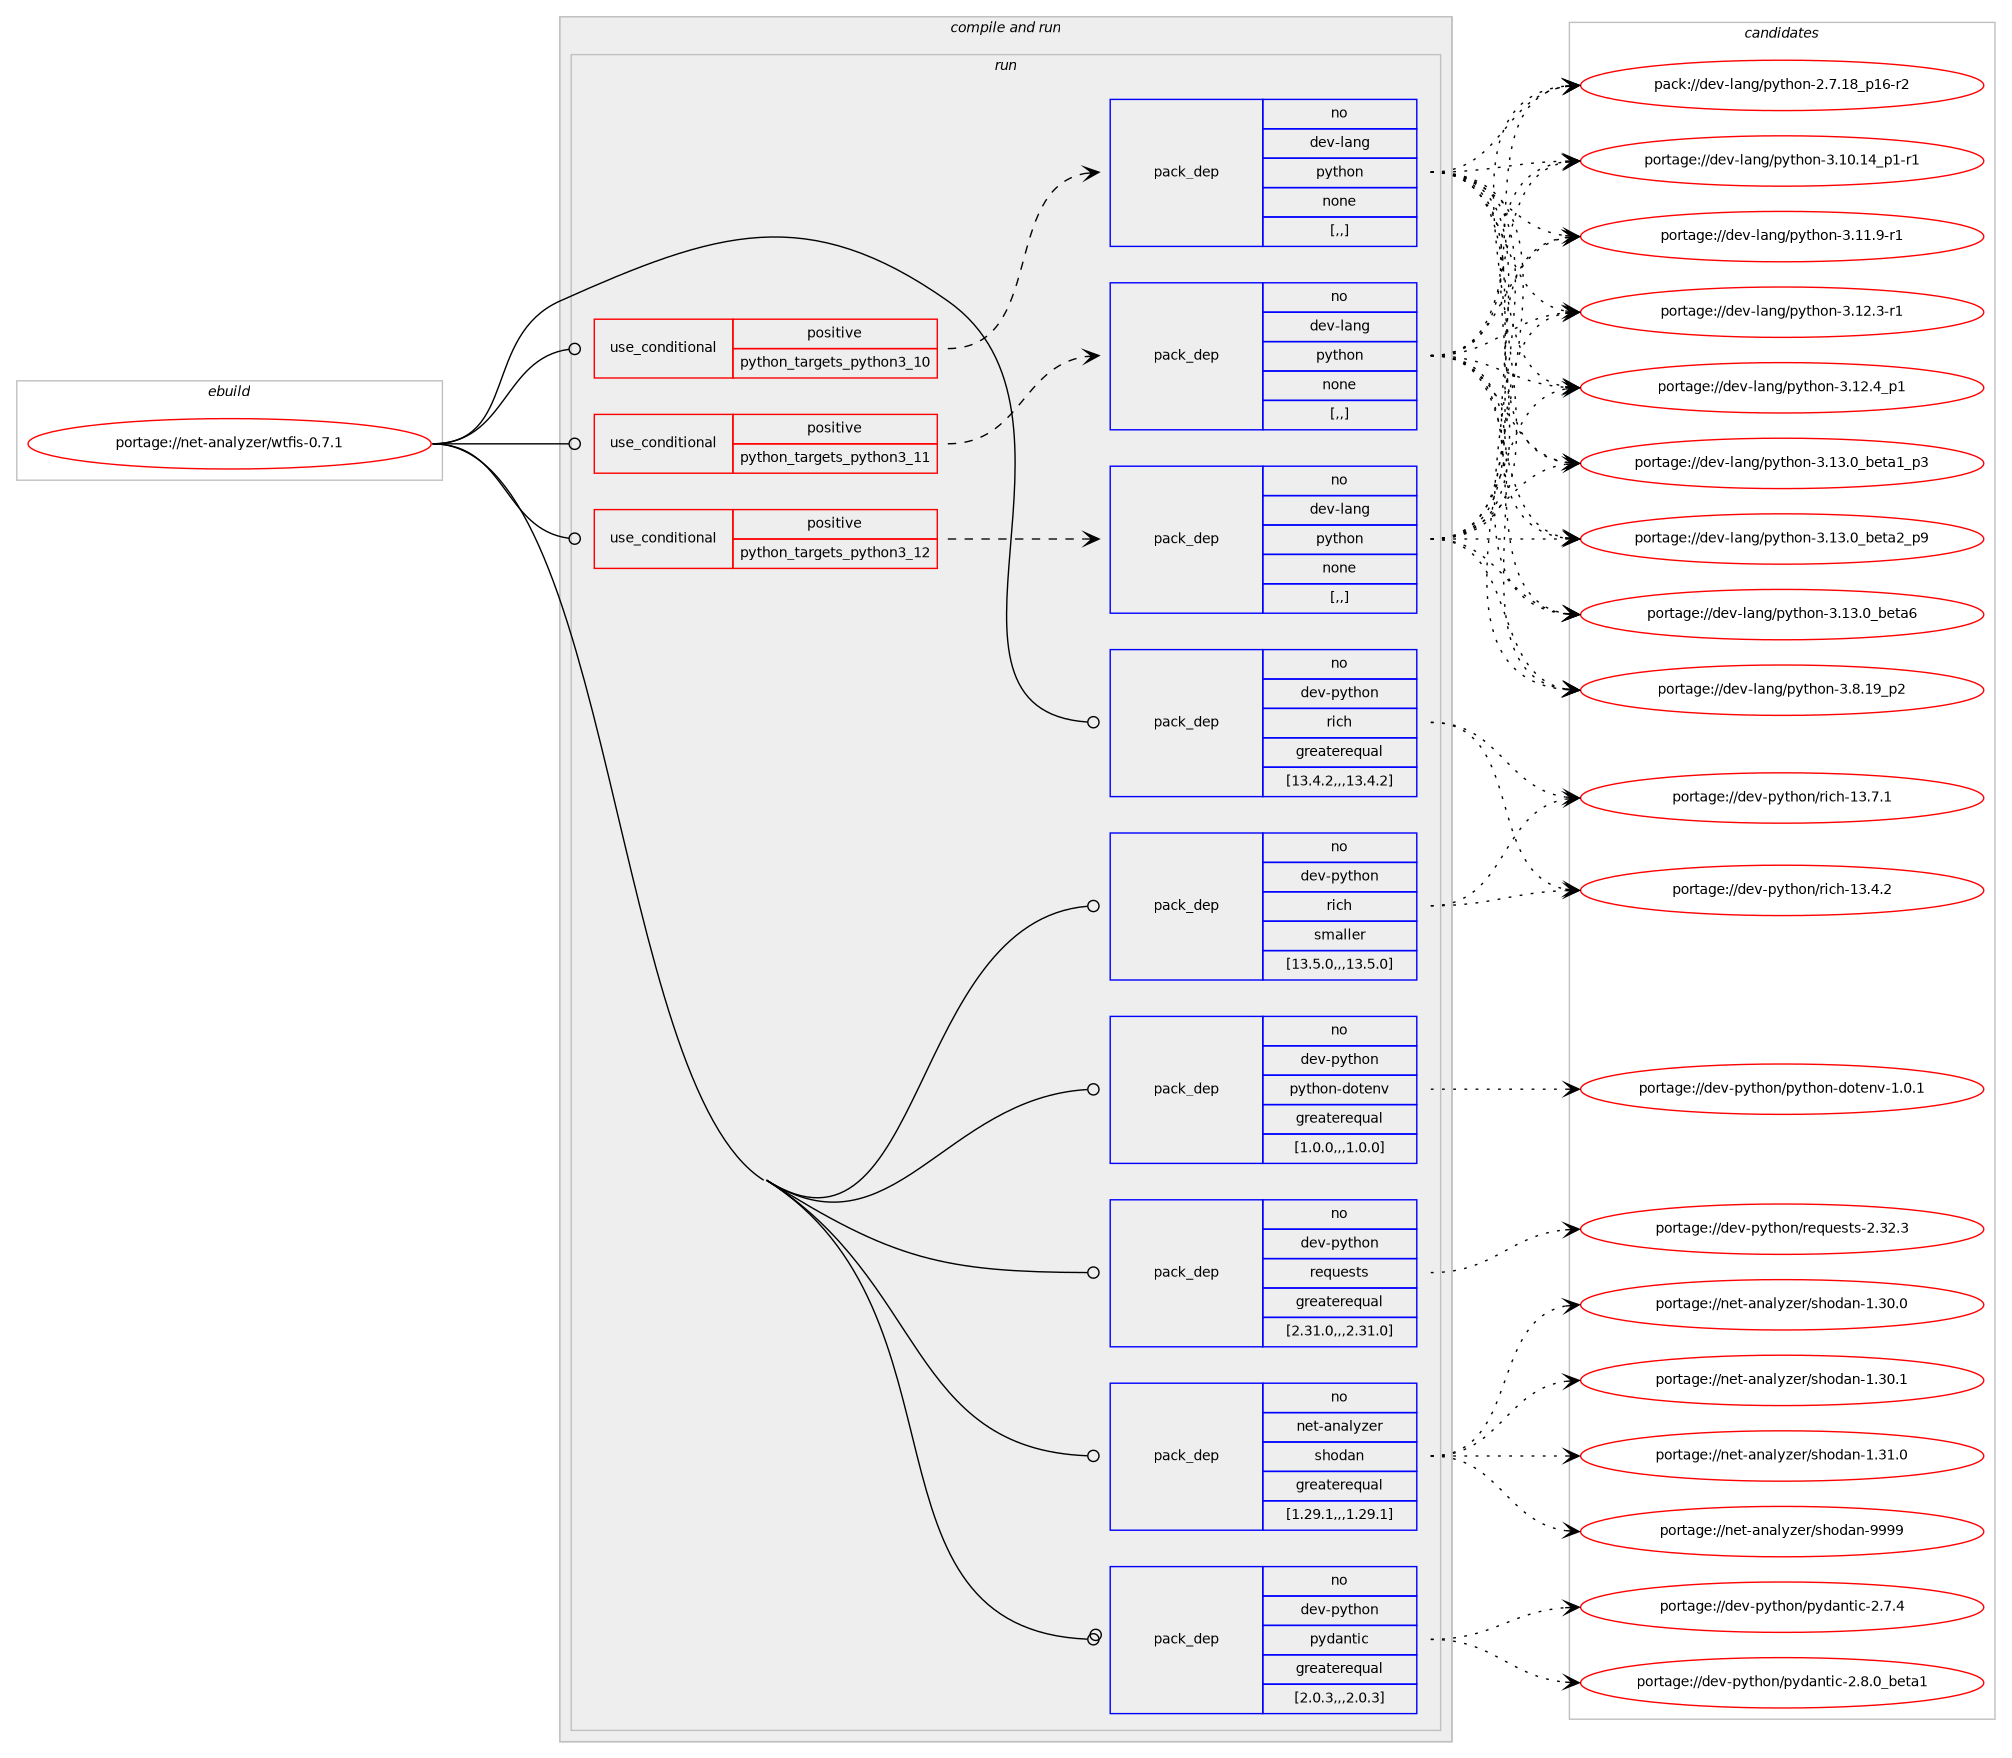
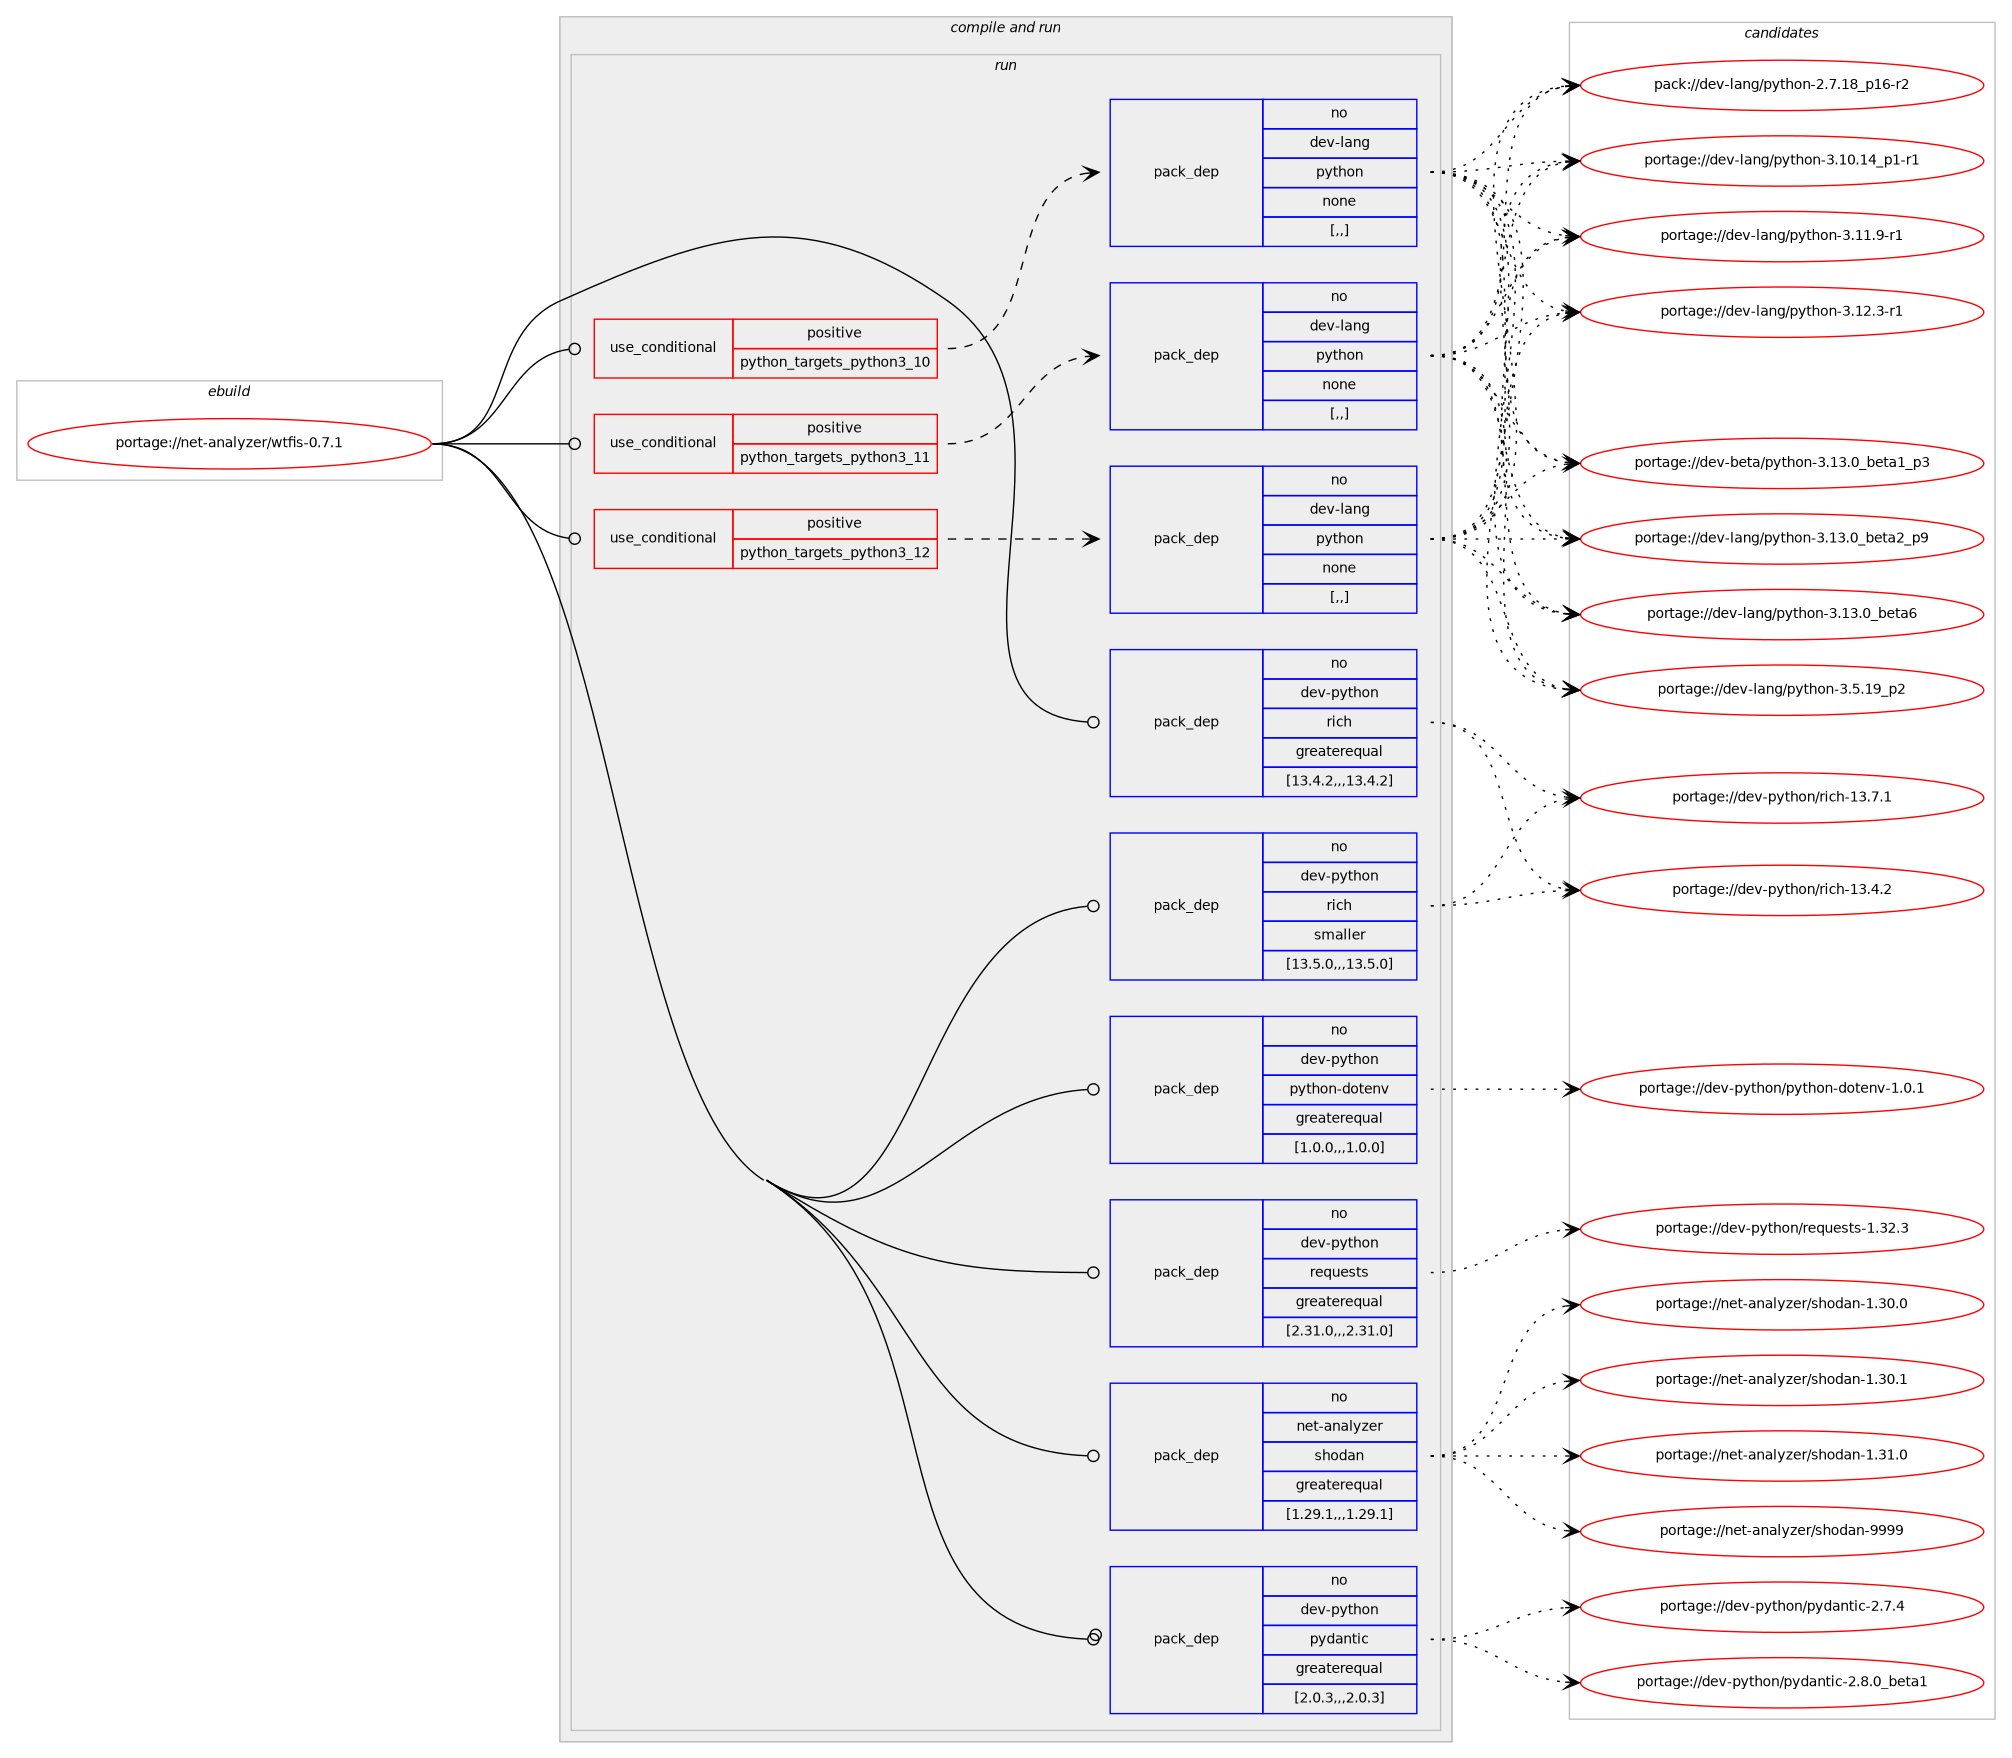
node "portage://dev-lang/python-3.12.4_p1": removed
node "portage://dev-lang/python-3.13.0_beta1_p3": label "portage://dev-lang/python-3.13.0_beta1_p3" -> "portage://dev-beta/python-3.13.0_beta1_p3"
node "portage://dev-lang/python-3.8.19_p2": label "portage://dev-lang/python-3.8.19_p2" -> "portage://dev-lang/python-3.5.19_p2"
node "portage://dev-python/requests-2.32.3": label "portage://dev-python/requests-2.32.3" -> "portage://dev-python/requests-1.32.3"
